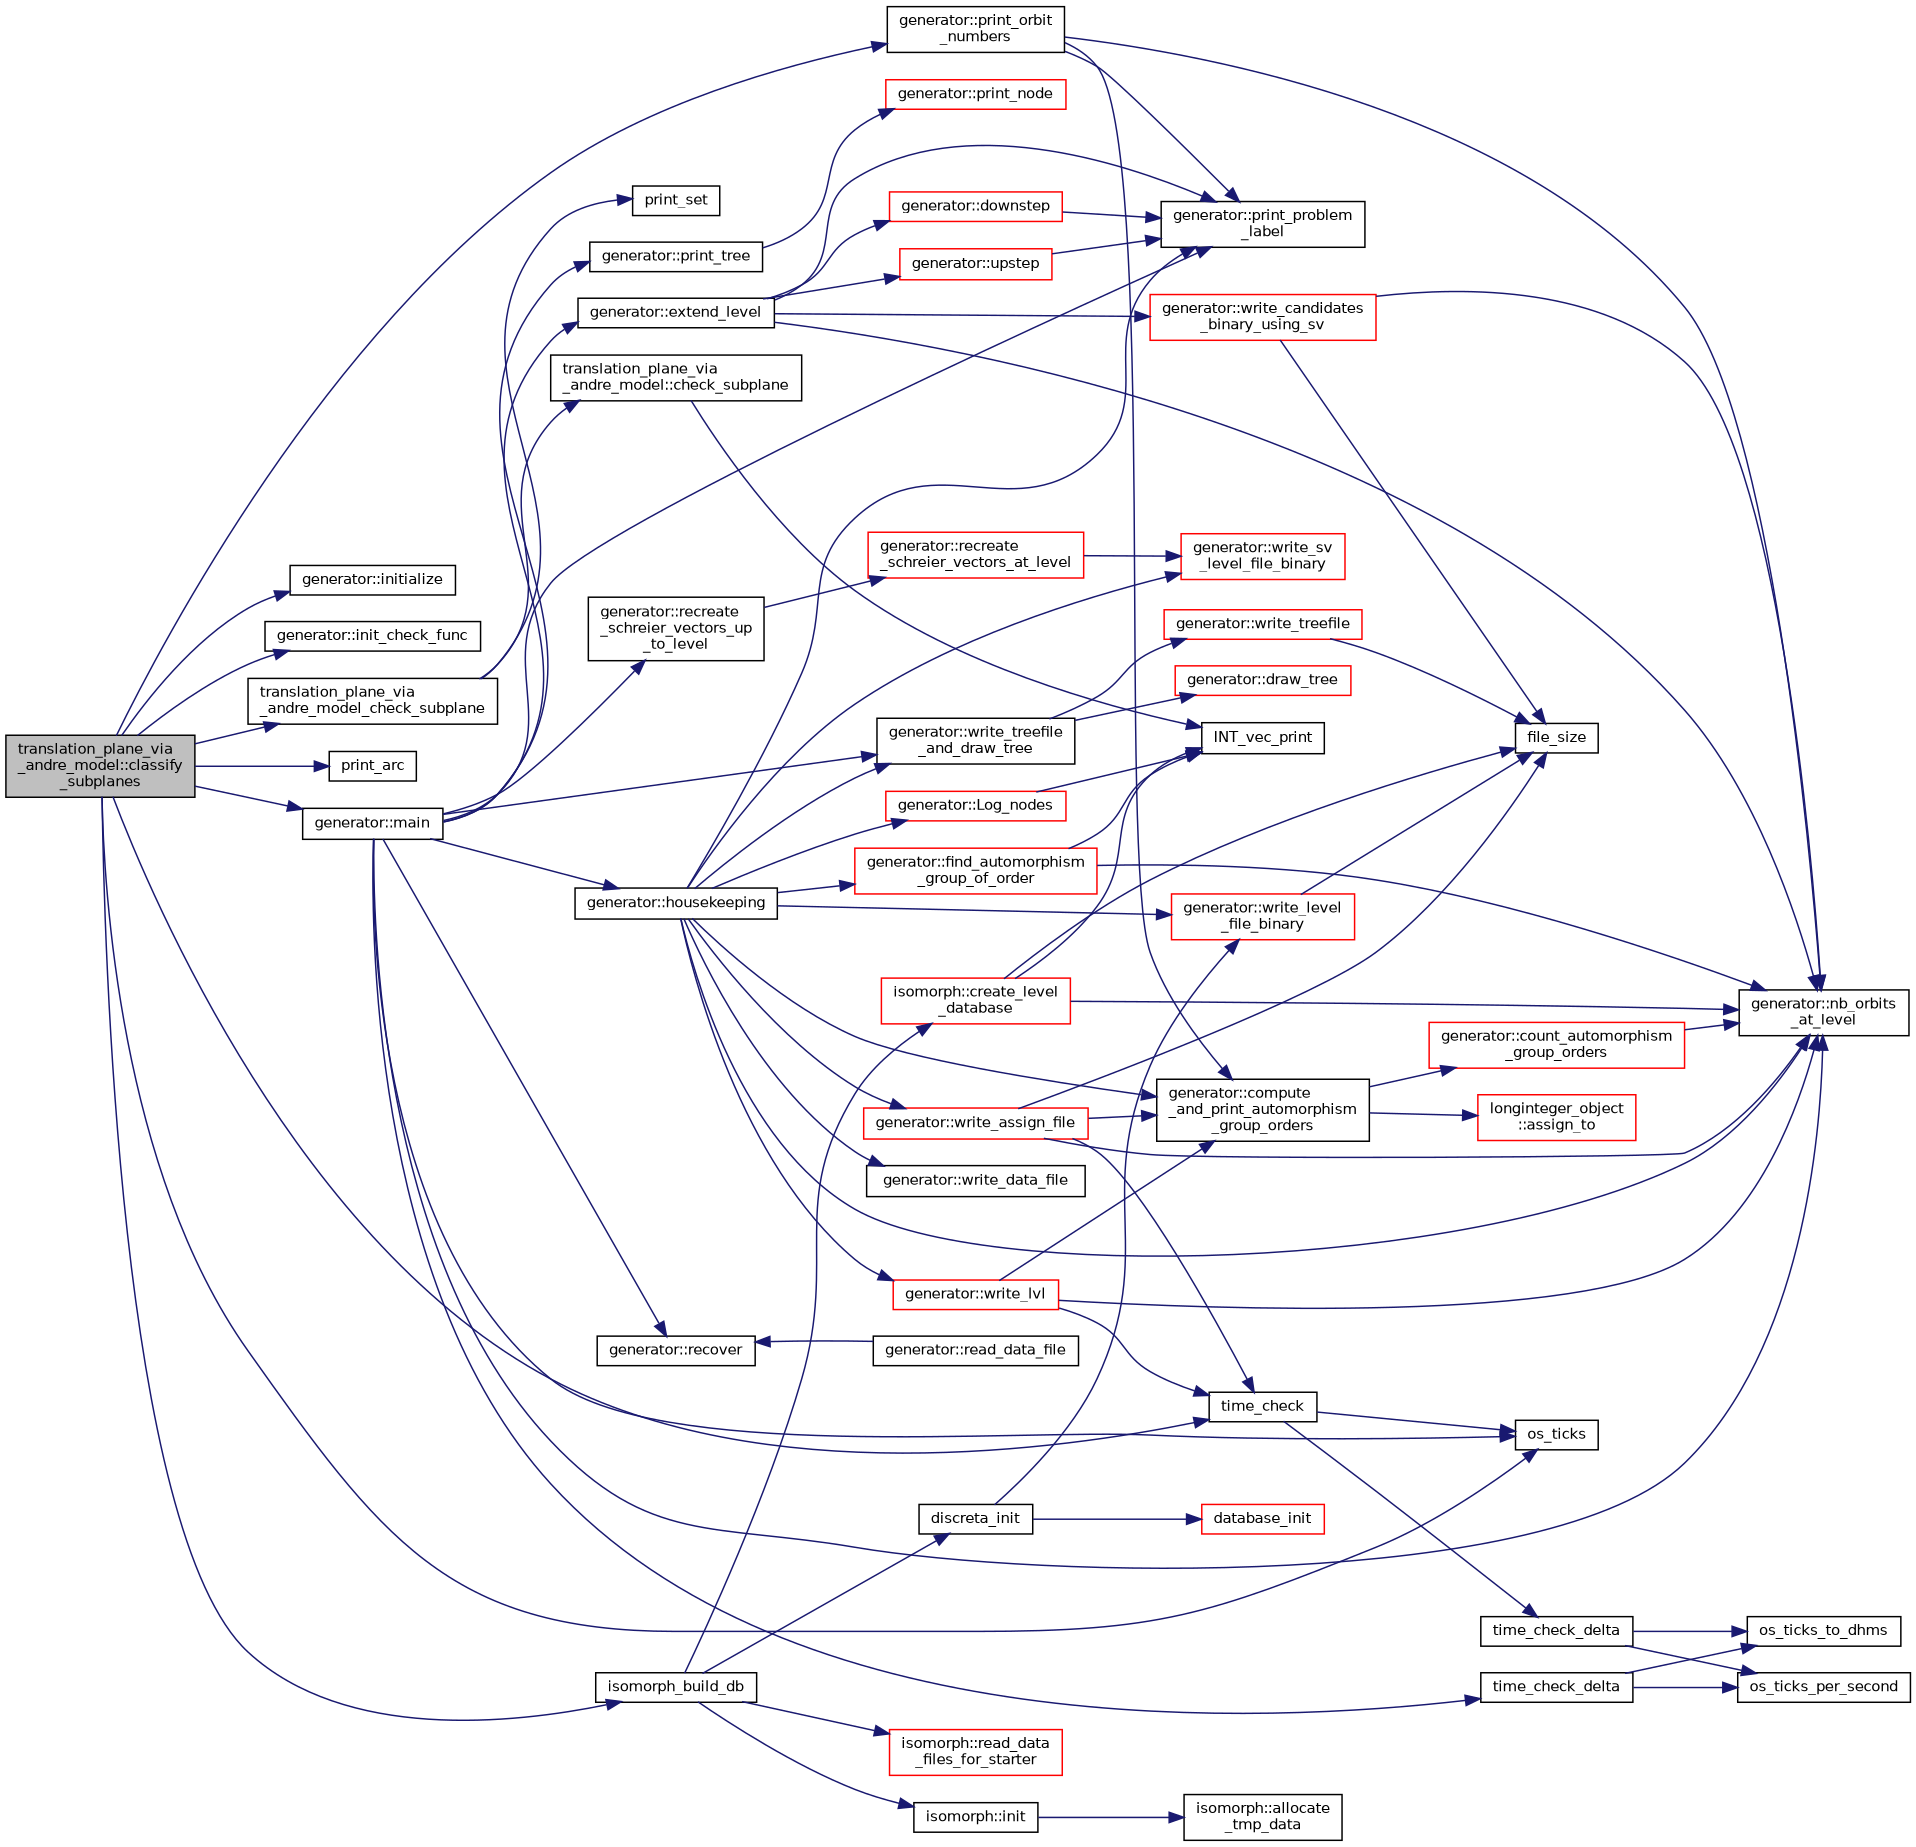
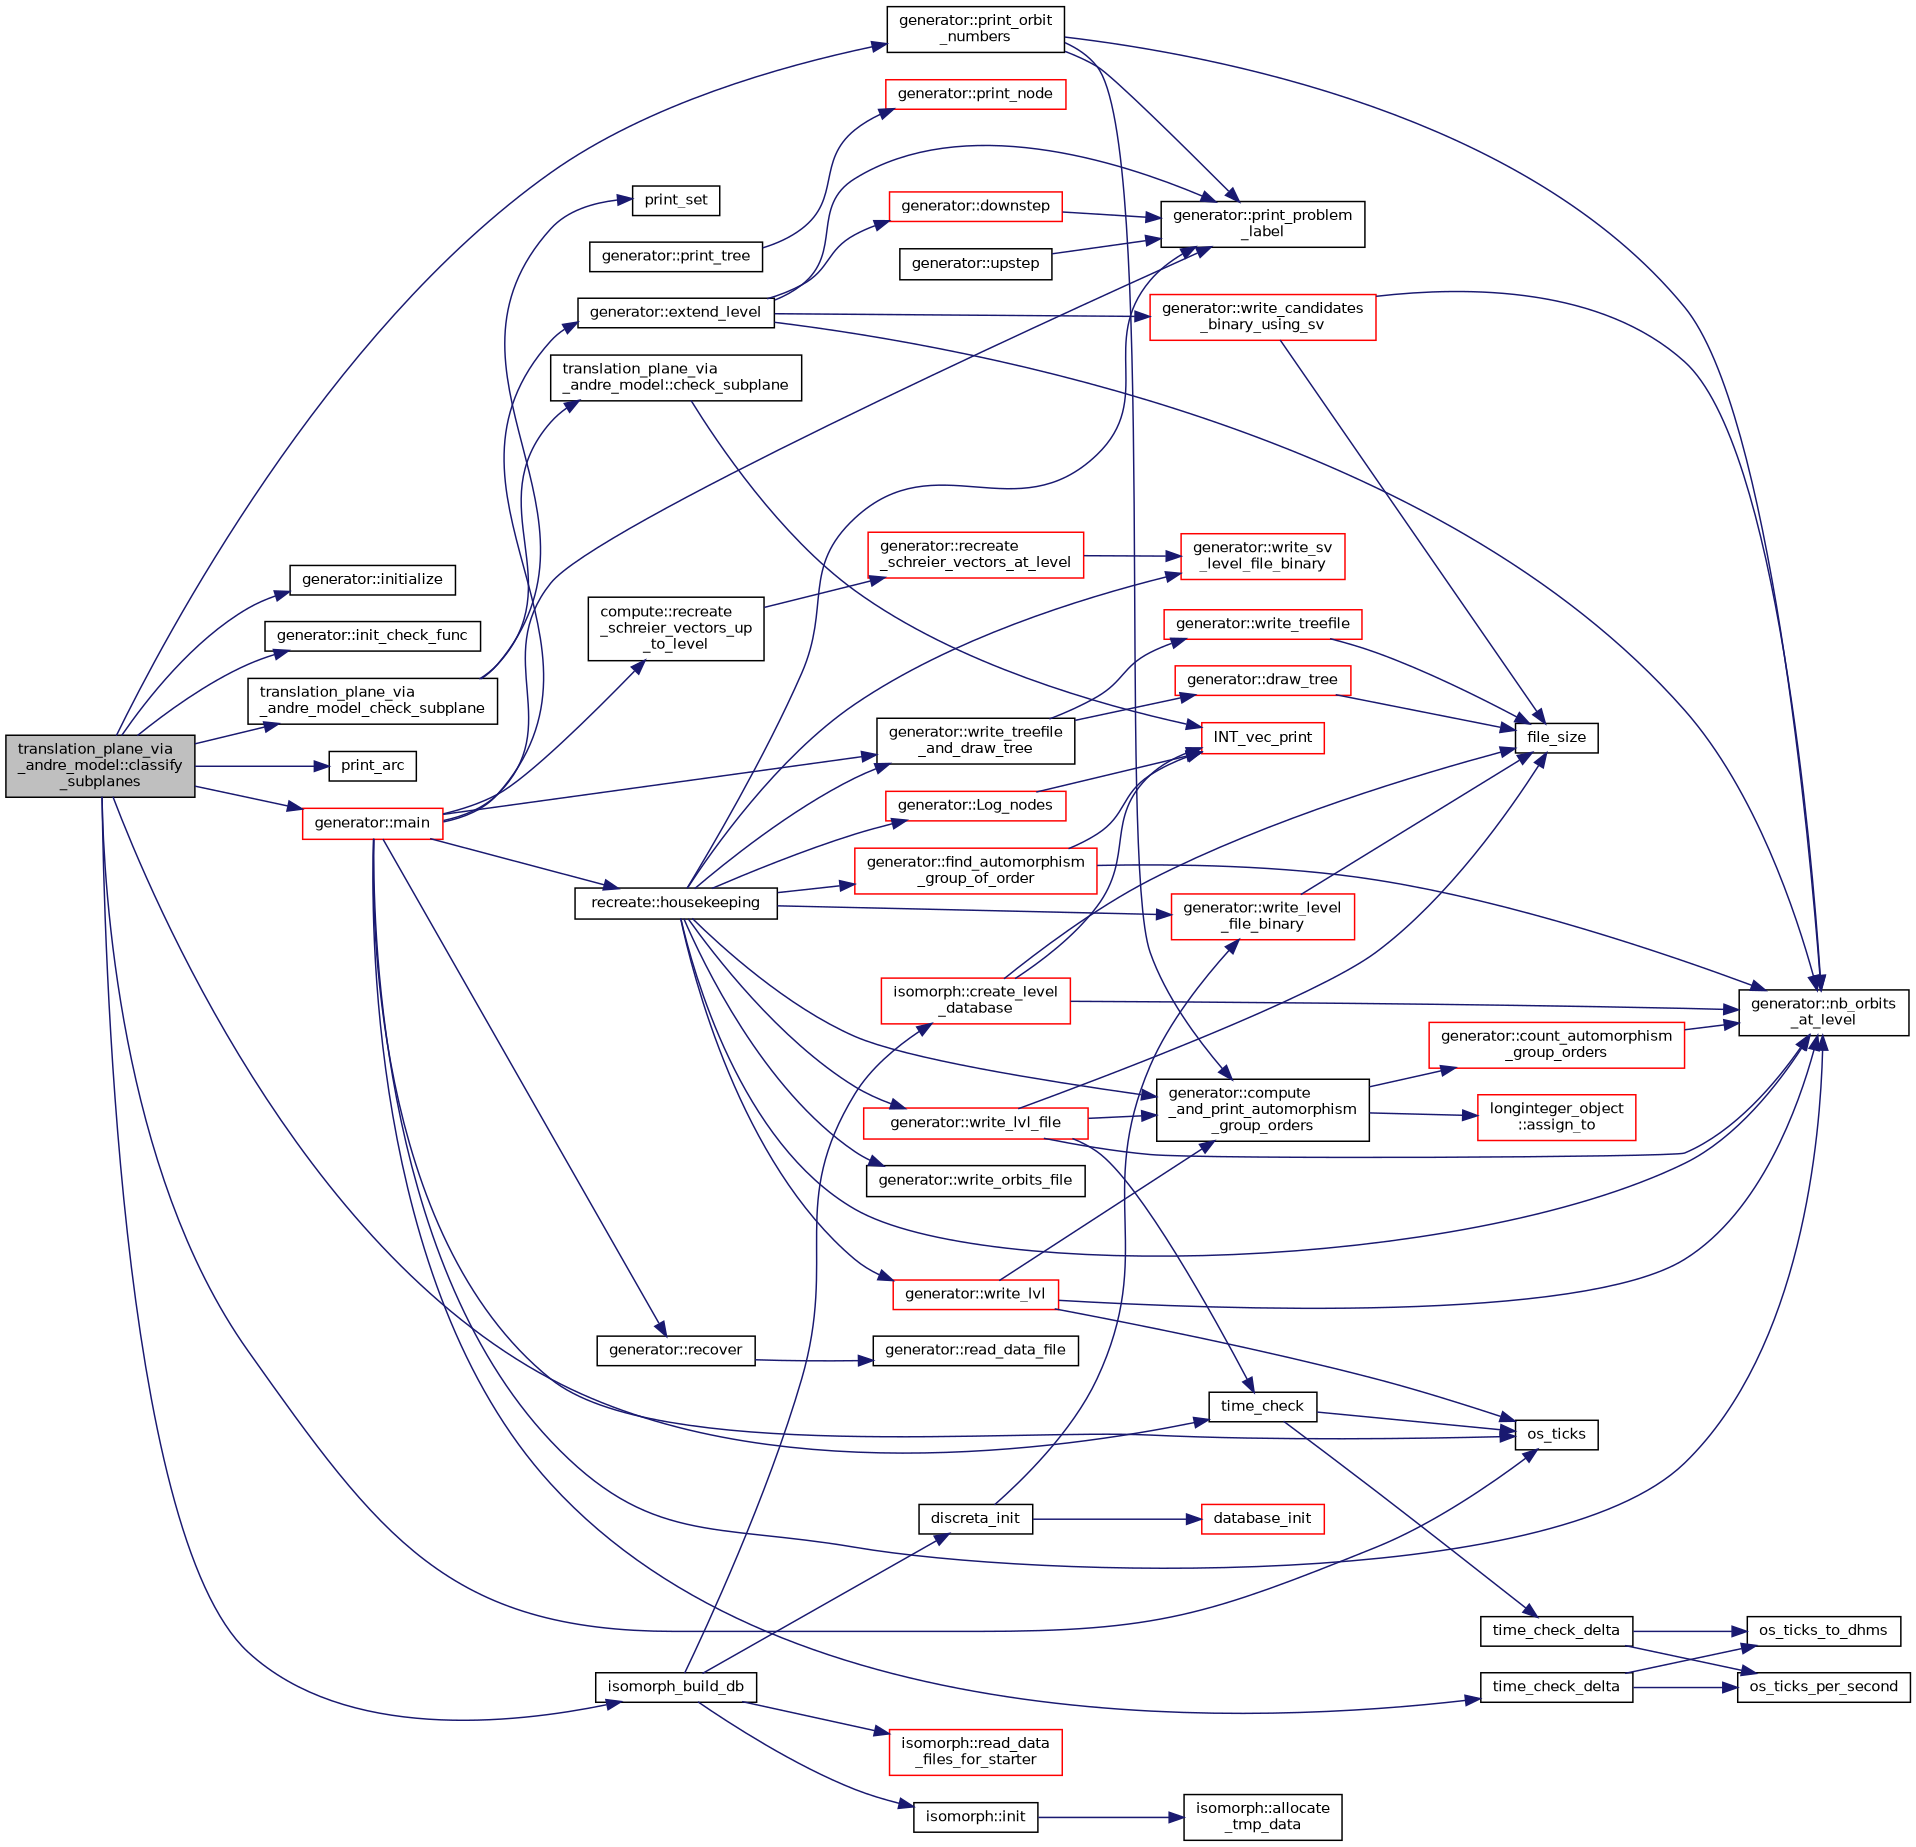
node "generator::upstep": color red -> black
edge "generator::extend_level" -> "generator::upstep": removed
edge "generator::main" -> "generator::print_tree": removed
node "generator::recreate _schreier_vectors_up _to_level": label "generator::recreate _schreier_vectors_up _to_level" -> "compute::recreate _schreier_vectors_up _to_level"
edge "generator::draw_tree" -> "file_size": added
node "INT_vec_print": color black -> red
node "generator::main": color black -> red
node "generator::housekeeping": label "generator::housekeeping" -> "recreate::housekeeping"
node "generator::write_assign_file": label "generator::write_assign_file" -> "generator::write_lvl_file"
node "generator::write_data_file": label "generator::write_data_file" -> "generator::write_orbits_file"
edge "generator::read_data_file" -> "generator::recover": reversed
edge "generator::write_lvl" -> "time_check": now "generator::write_lvl" -> "os_ticks"
